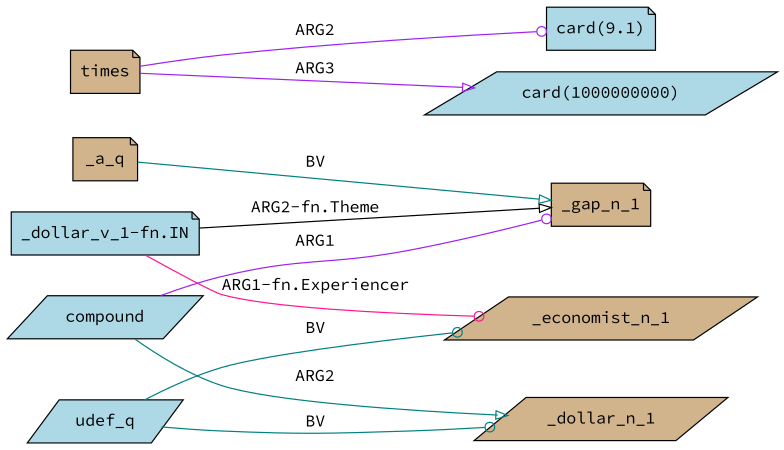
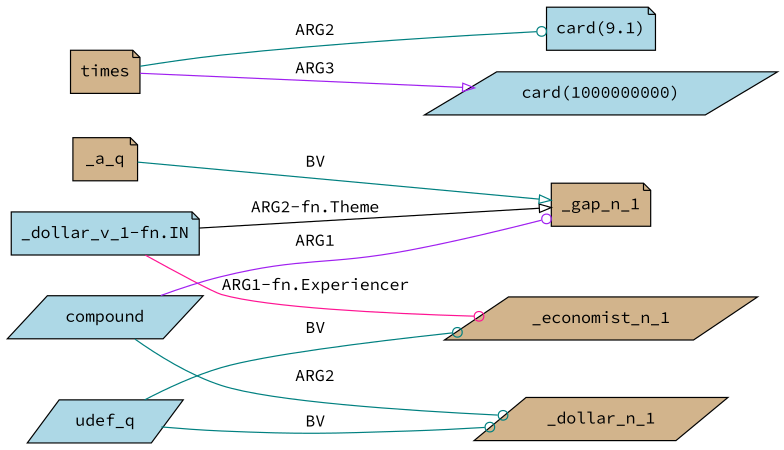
edge "times" -> "card(9.1)": color purple -> teal
edge "compound" -> "_dollar_n_1": arrowhead onormal -> odot
